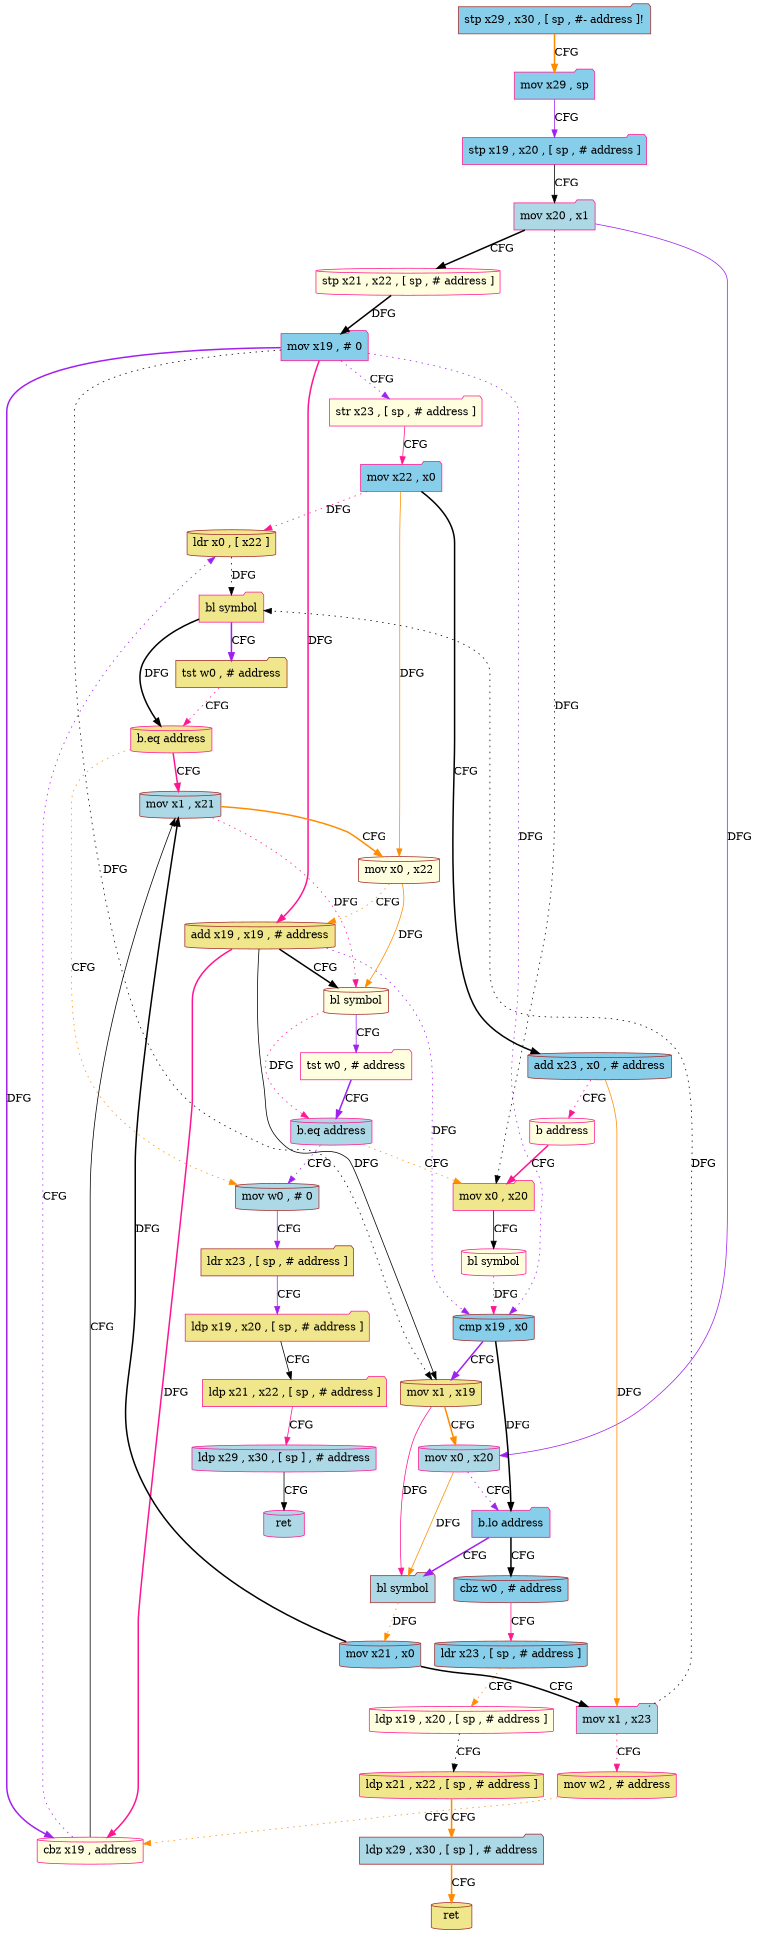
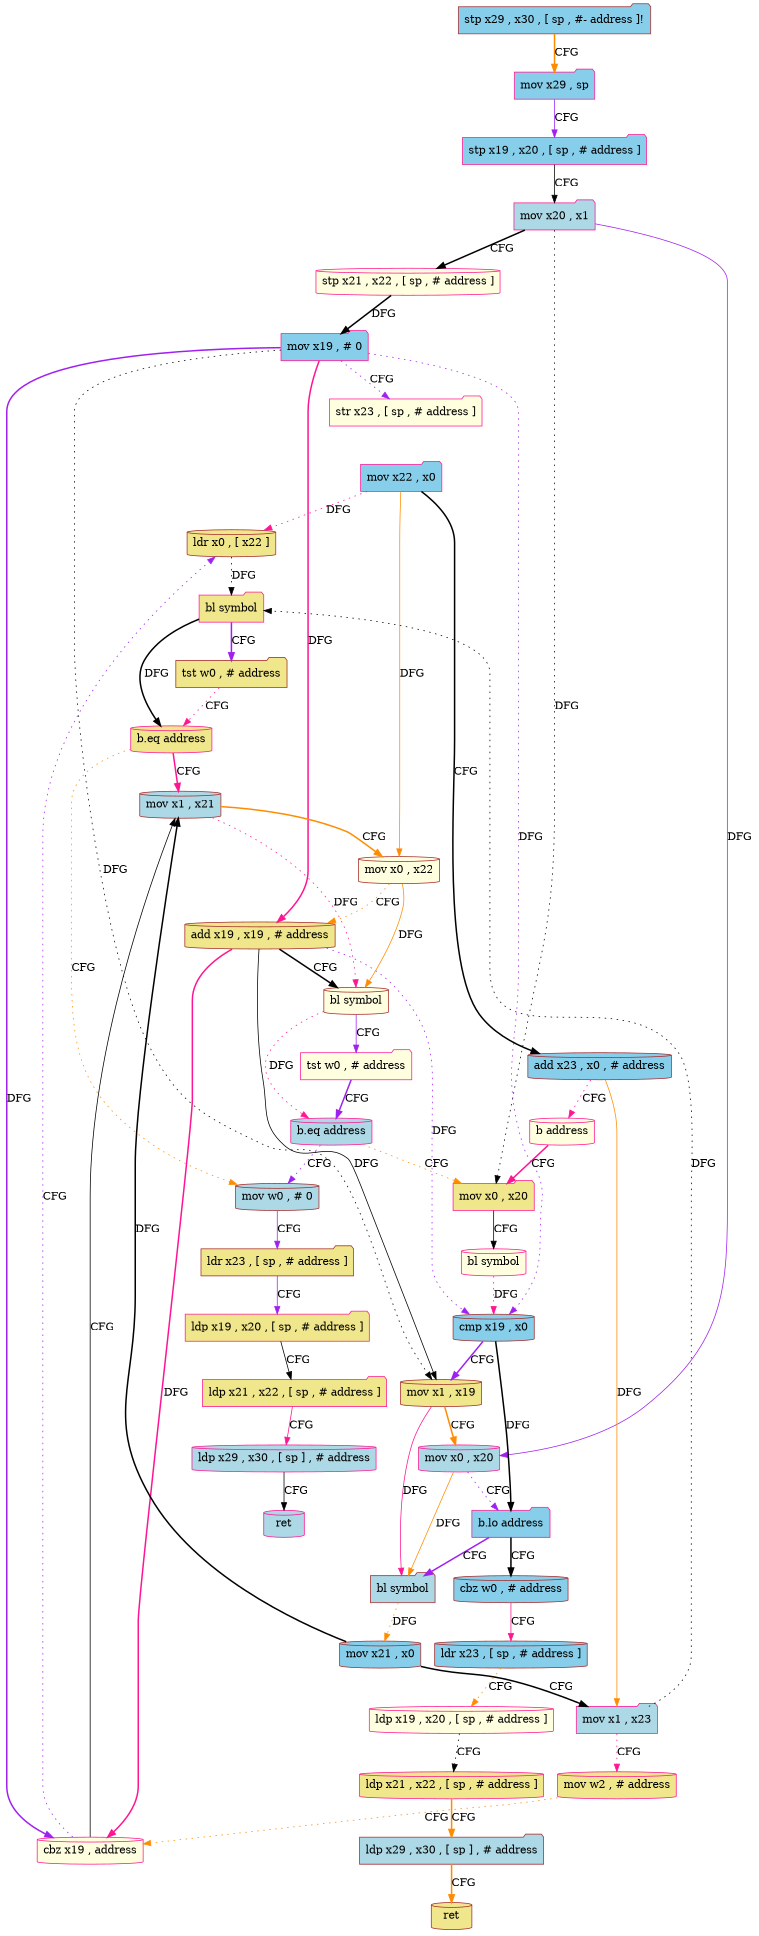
edge "str x23 , [ sp , # address ]" -> "mov x22 , x0": removed, label "CFG"
